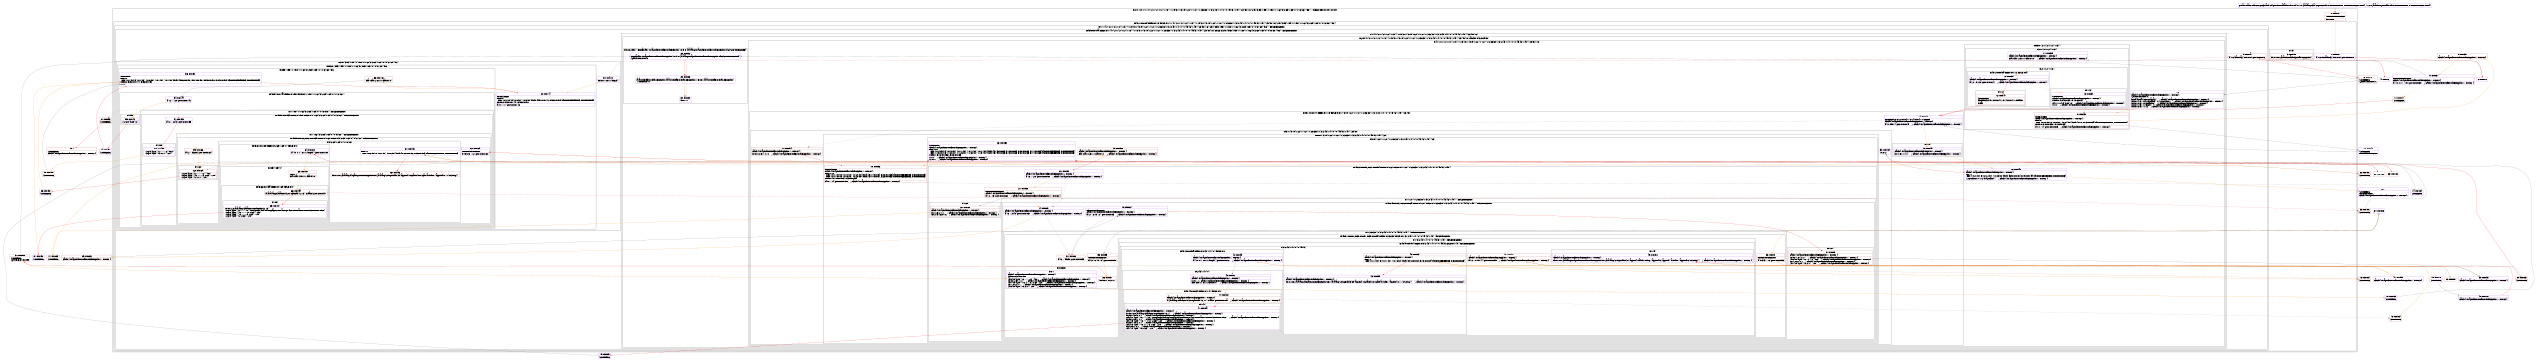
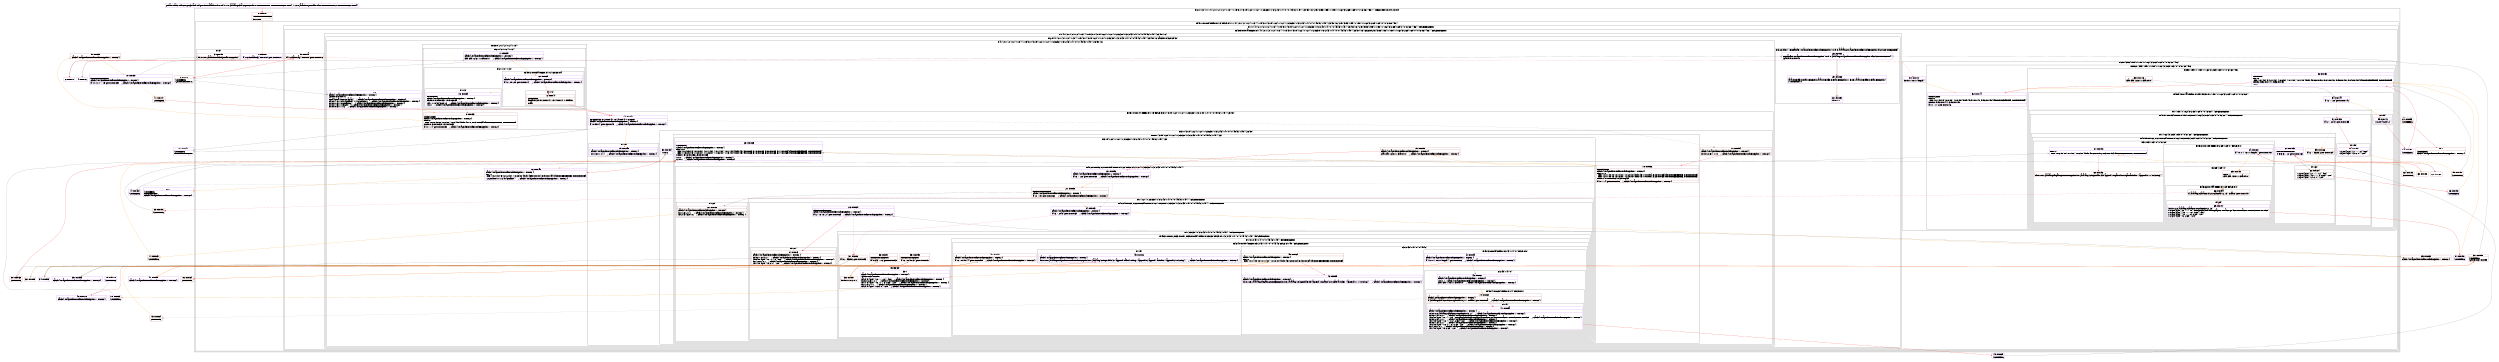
edge "34: 0x0093" -> "33: 0x0091": reversed
